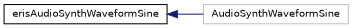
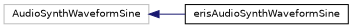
edge "AudioSynthWaveformSine" -> "erisAudioSynthWaveformSine": reversed
